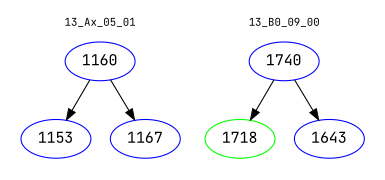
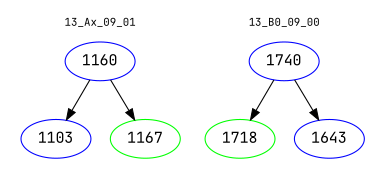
cluster "13_Ax_05_01": label "13_Ax_05_01" -> "13_Ax_09_01"
node "1153": label "1153" -> "1103"
node "1167": color blue -> green
